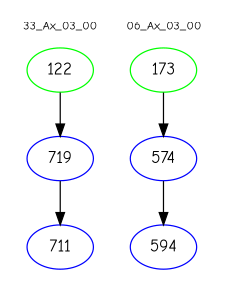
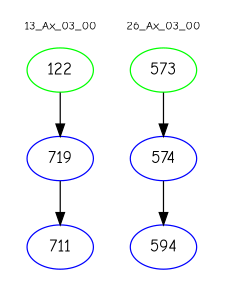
cluster "33_Ax_03_00": label "33_Ax_03_00" -> "13_Ax_03_00"
cluster "06_Ax_03_00": label "06_Ax_03_00" -> "26_Ax_03_00"
node "173": label "173" -> "573"
